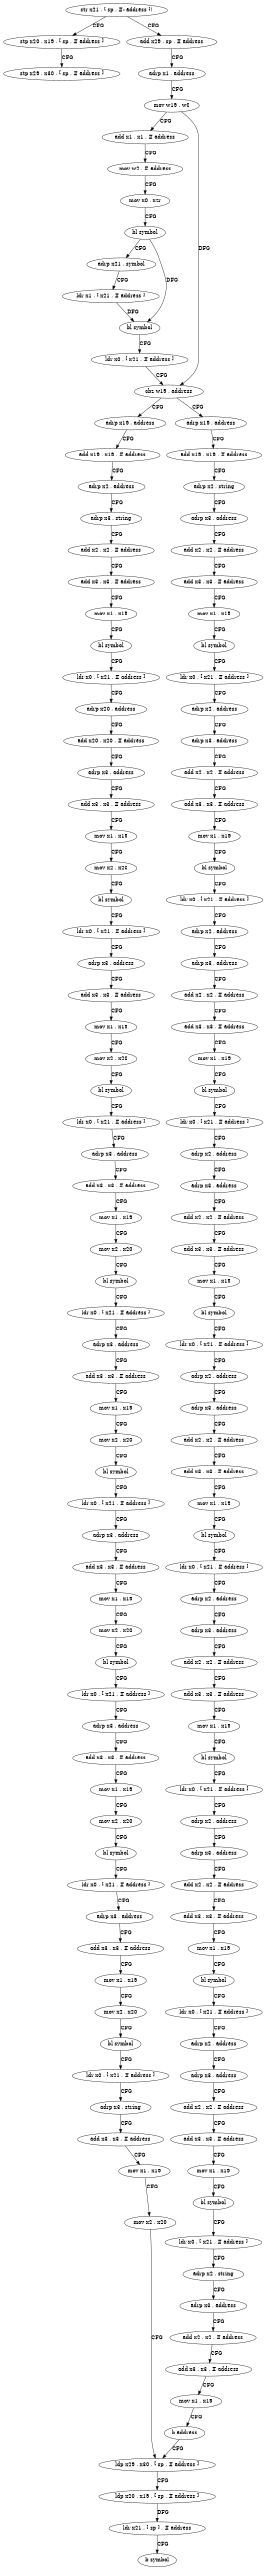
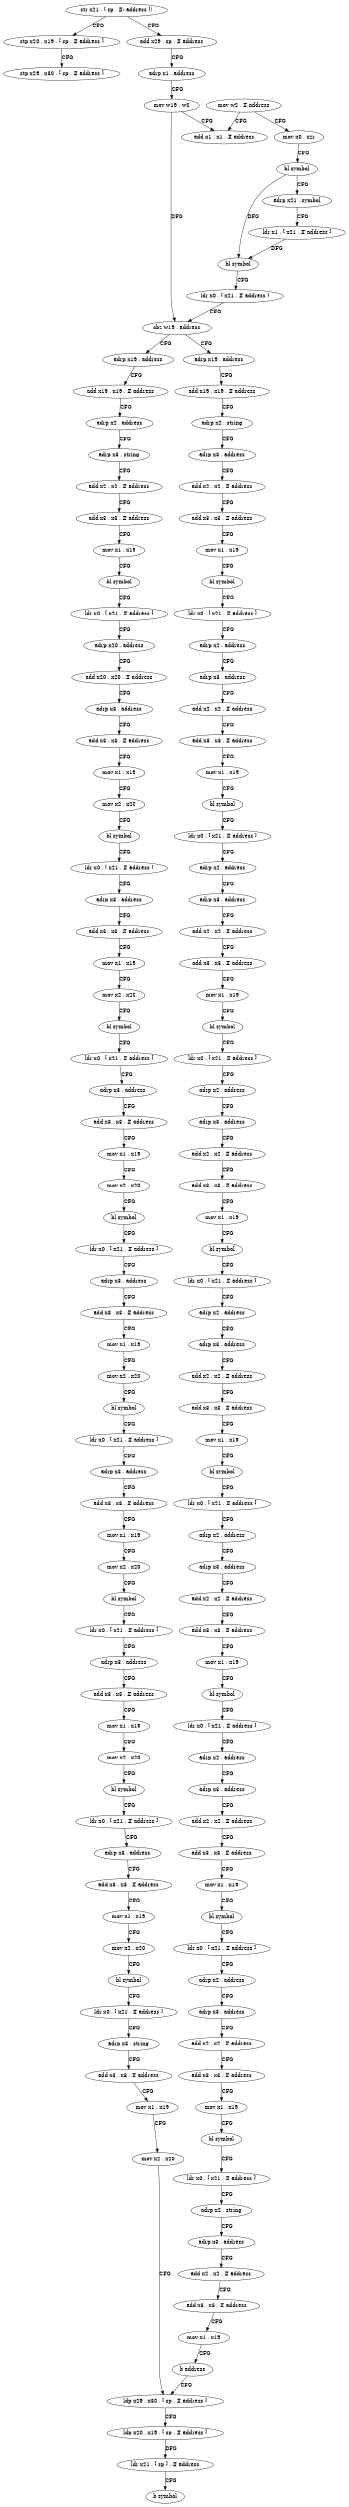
edge "add x1 , x1 , # address" -> "mov w2 , # address": reversed
